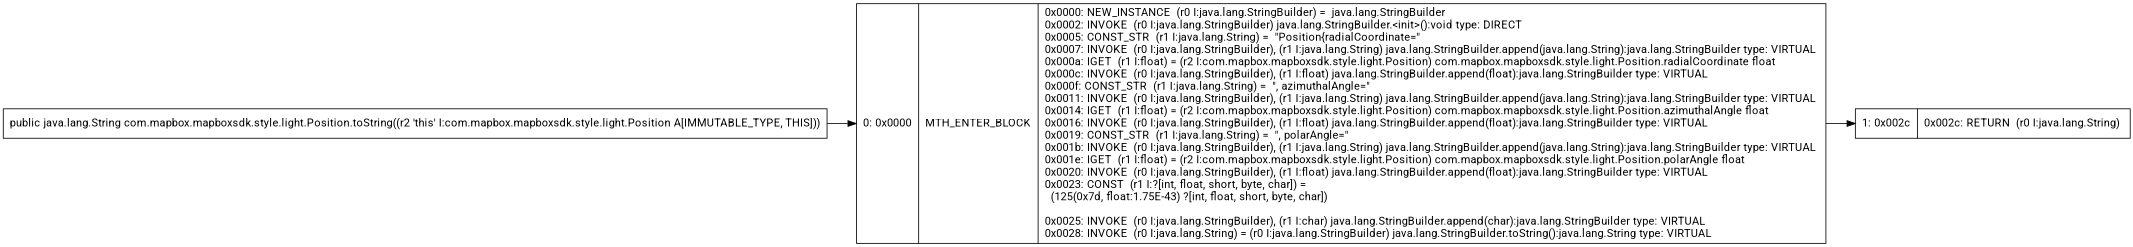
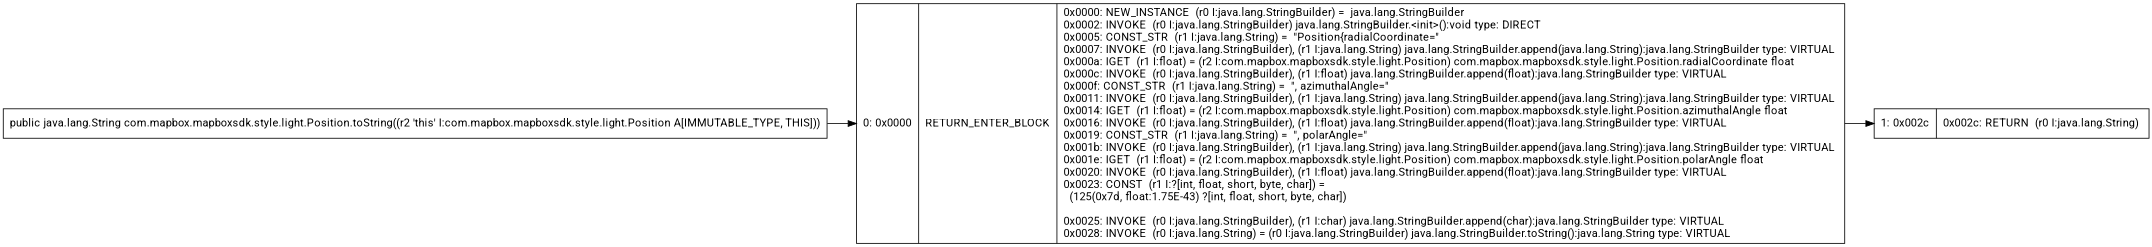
node "0: 0x0000": text "MTH_ENTER_BLOCK" -> "RETURN_ENTER_BLOCK"
